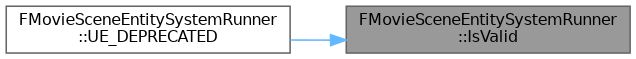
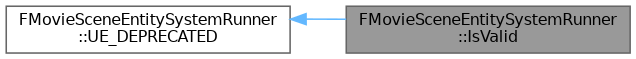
edge "FMovieSceneEntitySystemRunner ::UE_DEPRECATED" -> "FMovieSceneEntitySystemRunner ::IsValid": reversed
